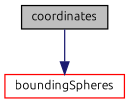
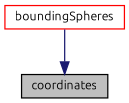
edge "coordinates" -> "boundingSpheres": reversed
